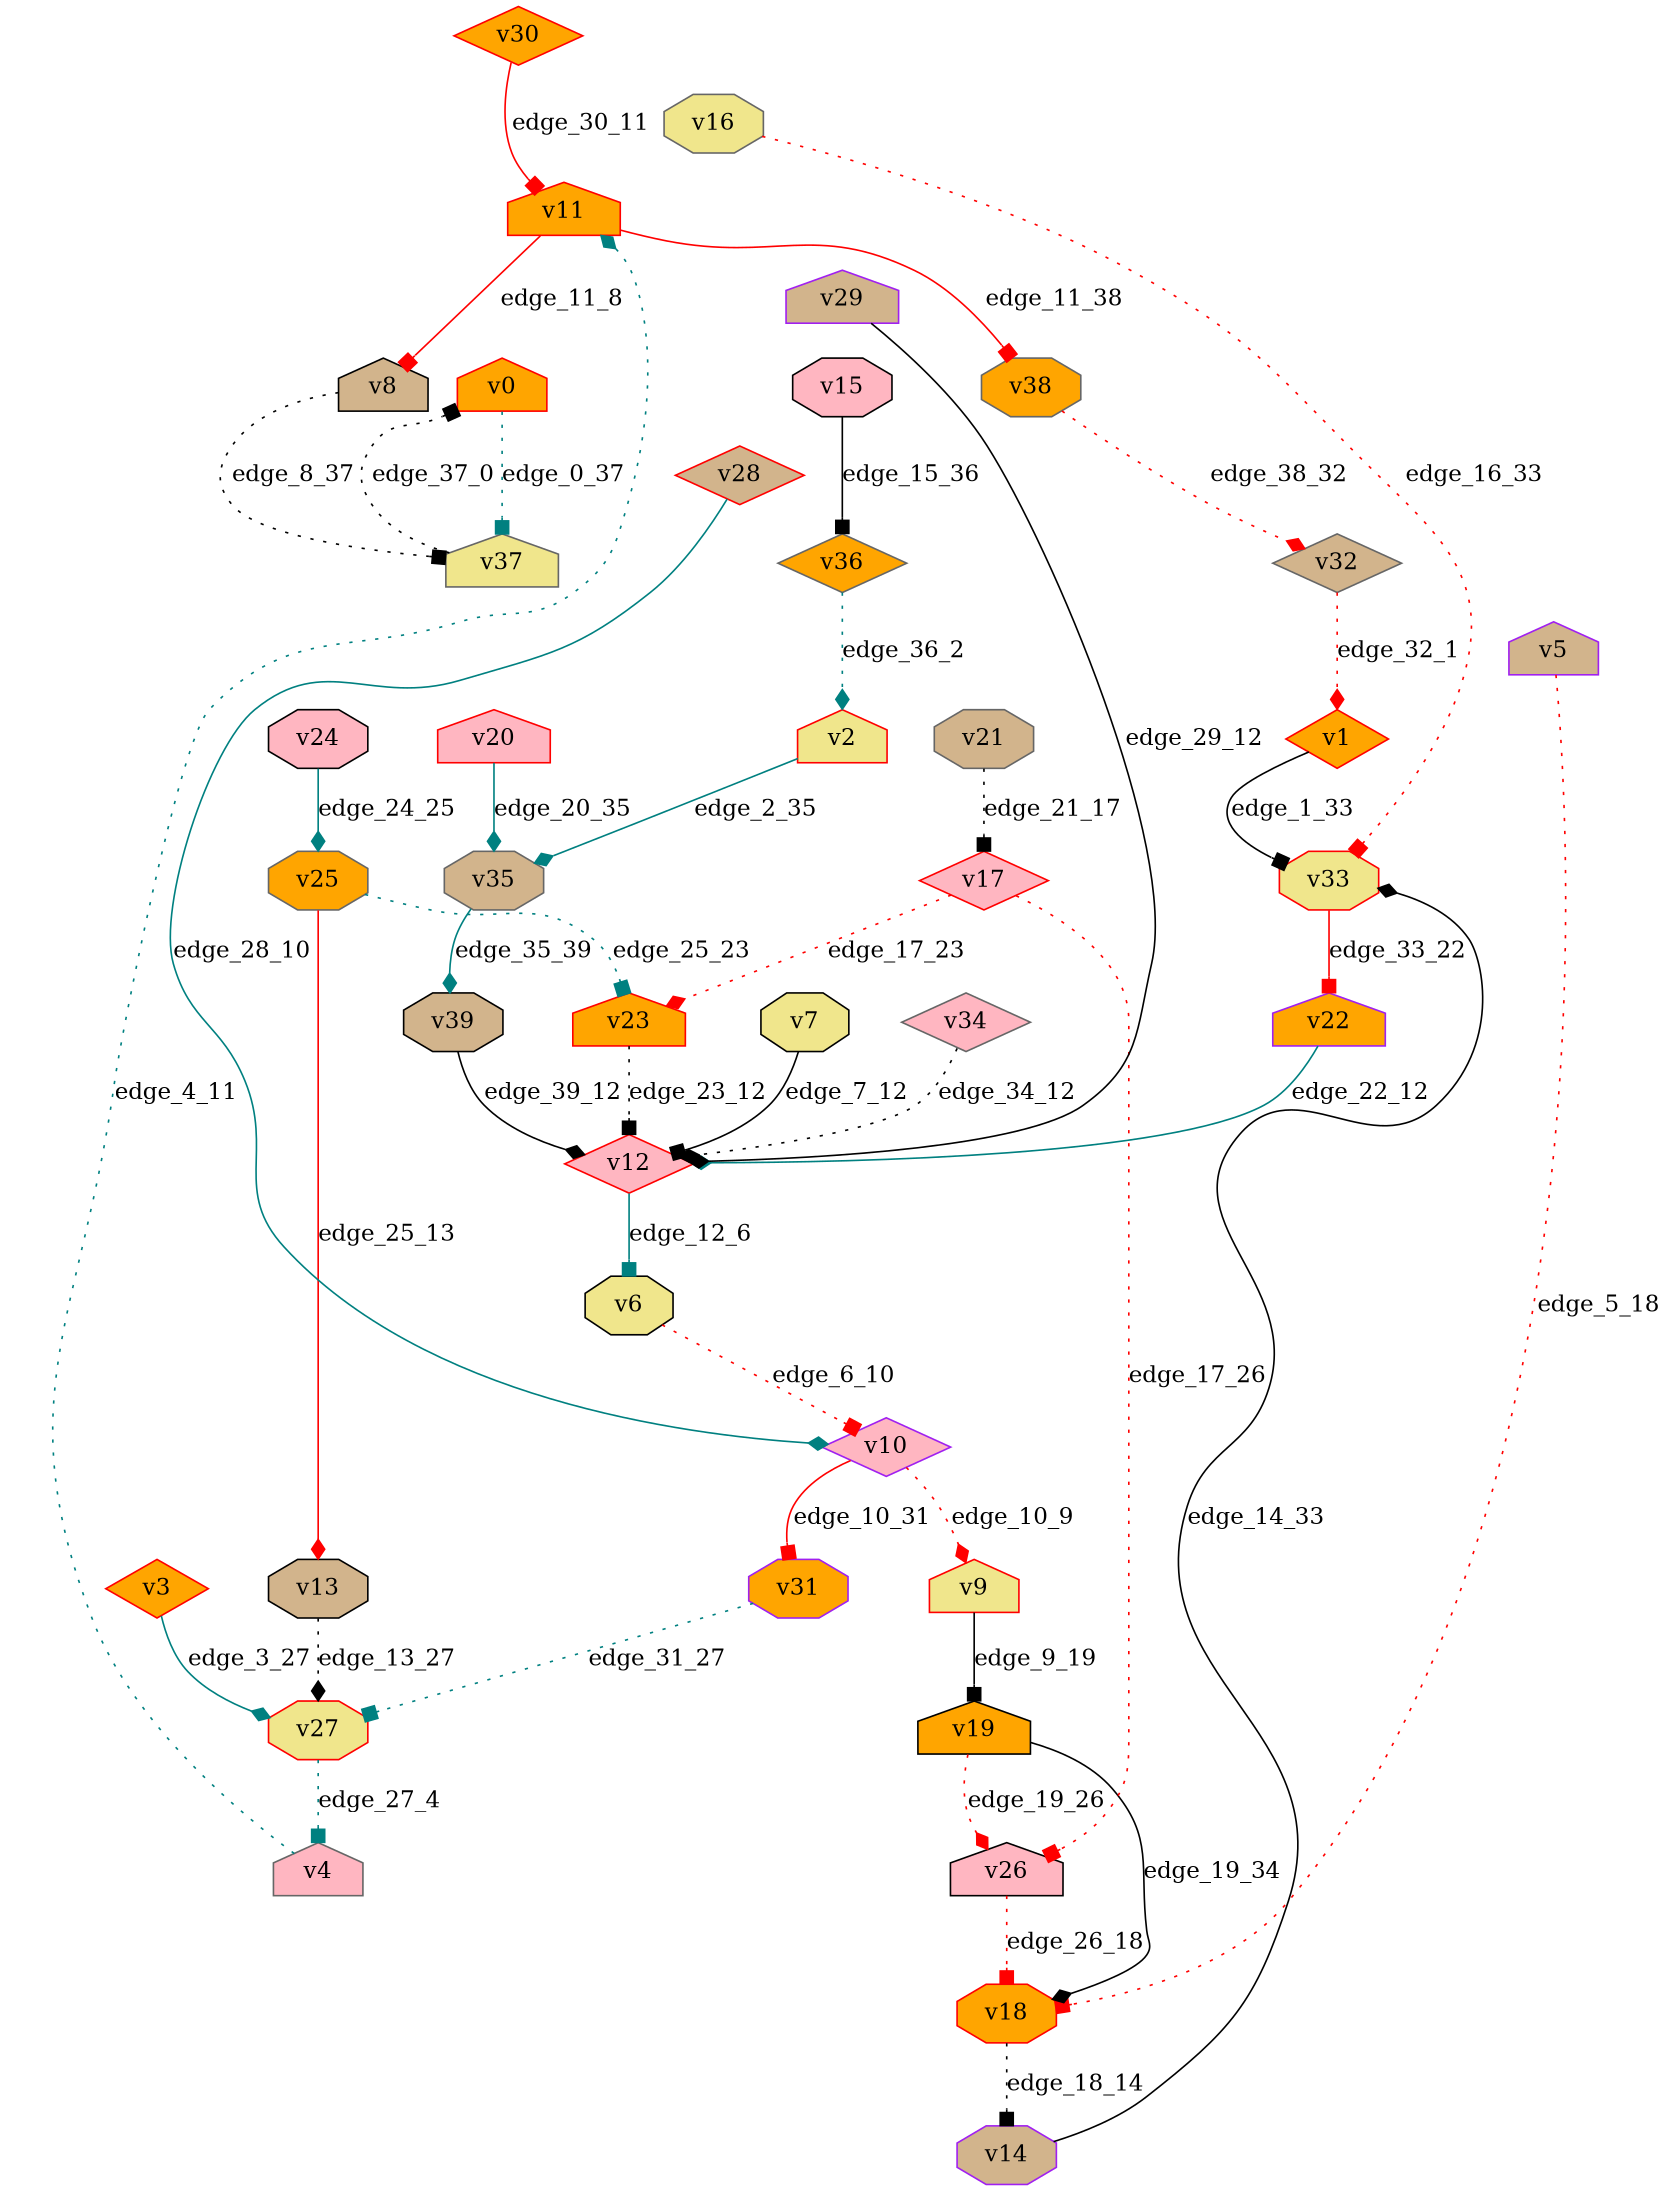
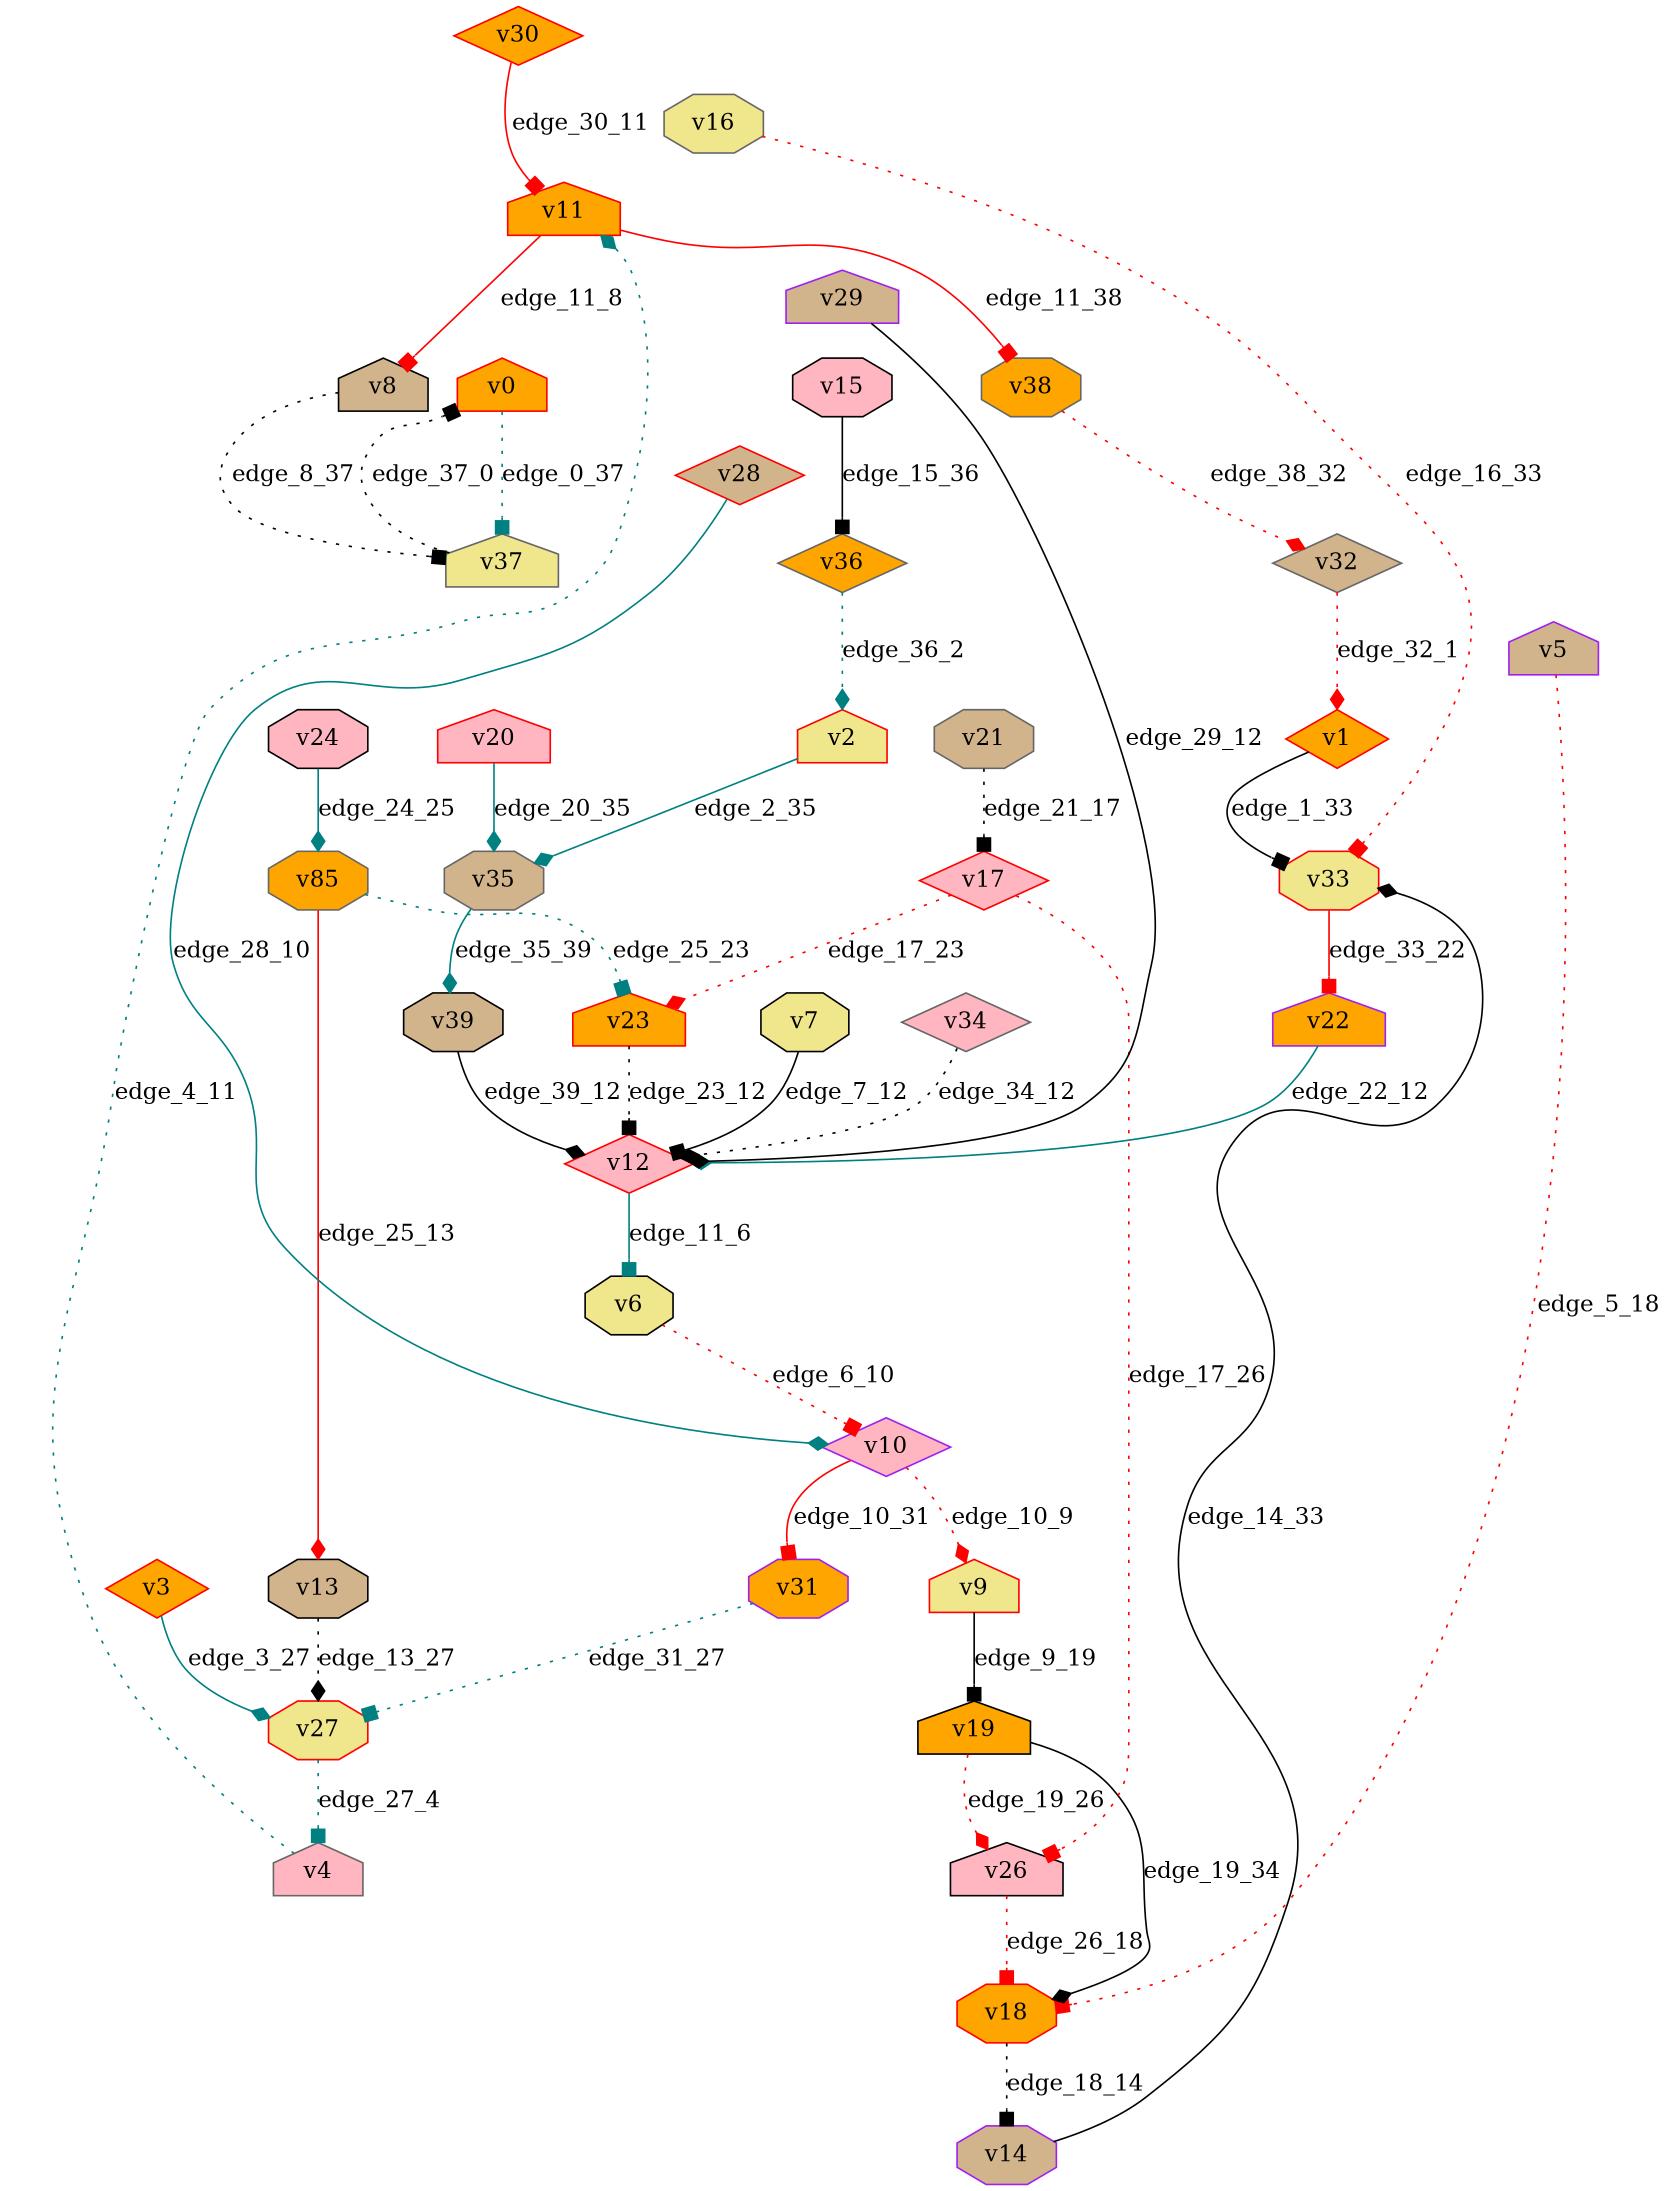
node "v25": label "v25" -> "v85"
edge "v12" -> "v6": label "edge_12_6" -> "edge_11_6"
